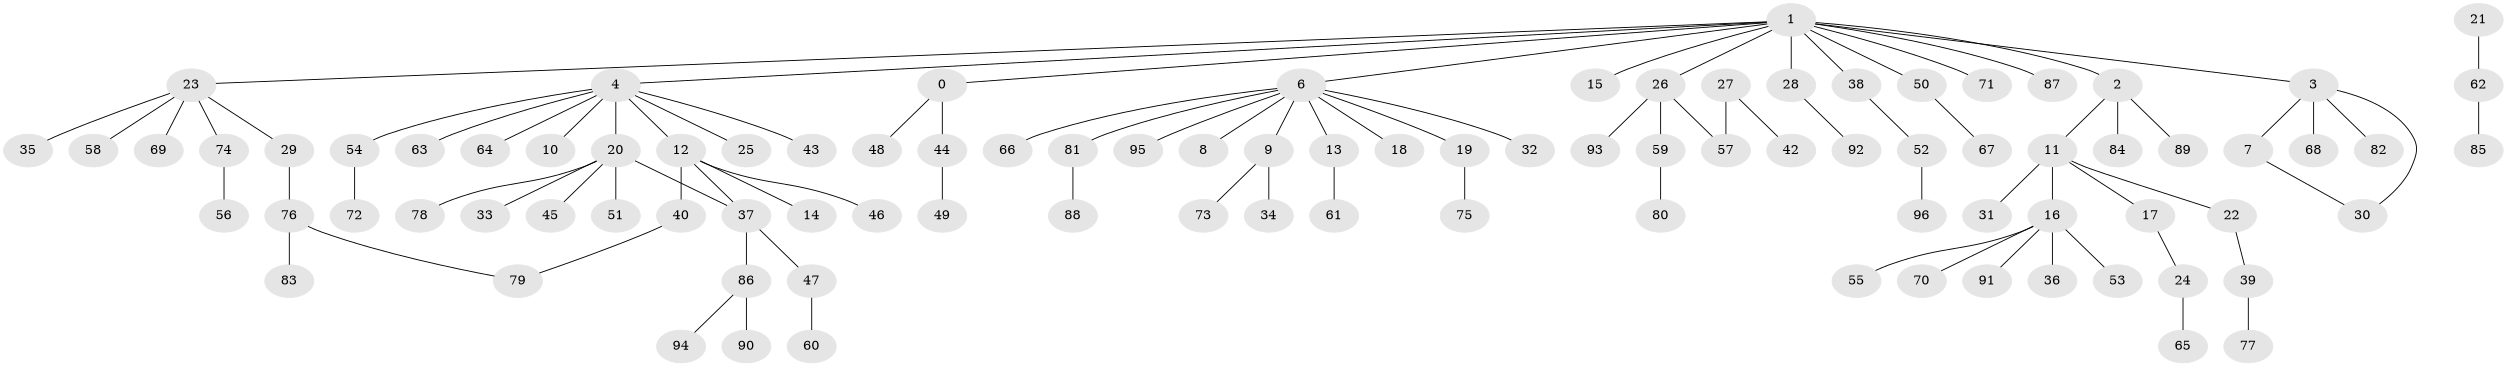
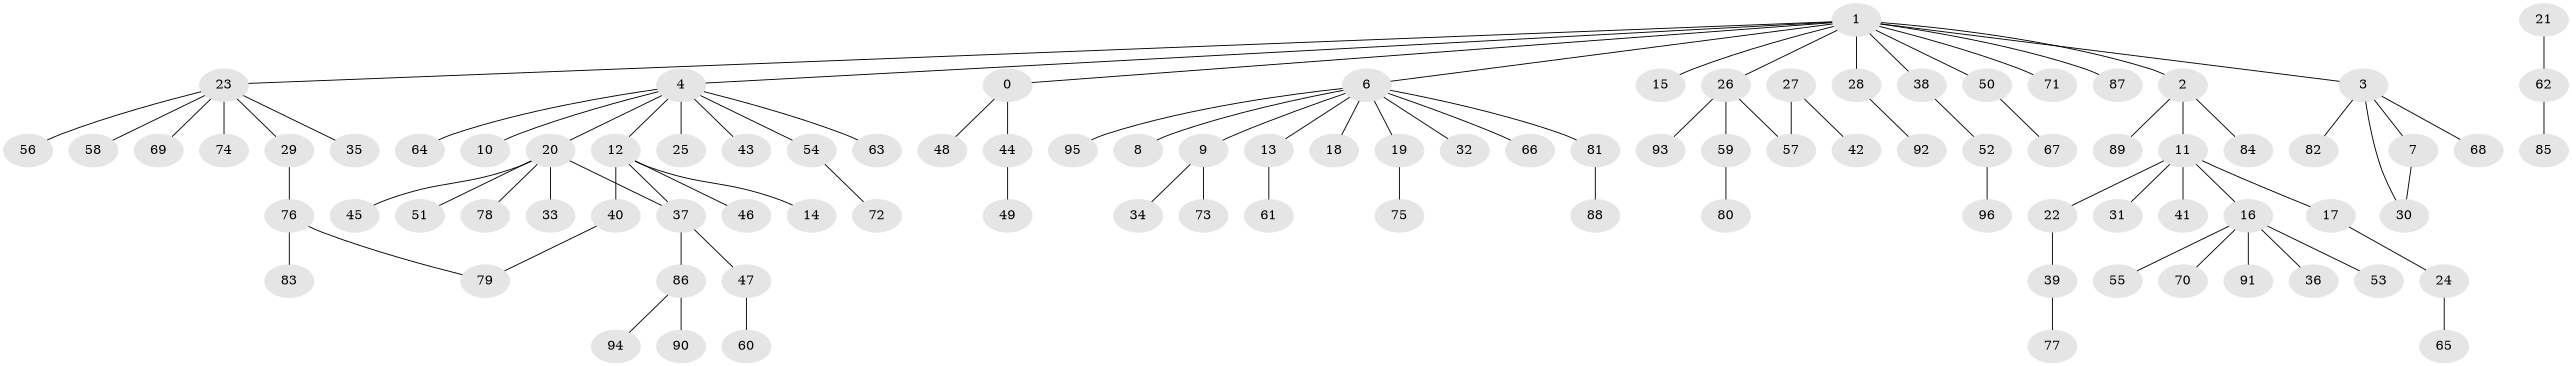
edge "74" -- "56": now "23" -- "56"
node "41": added
